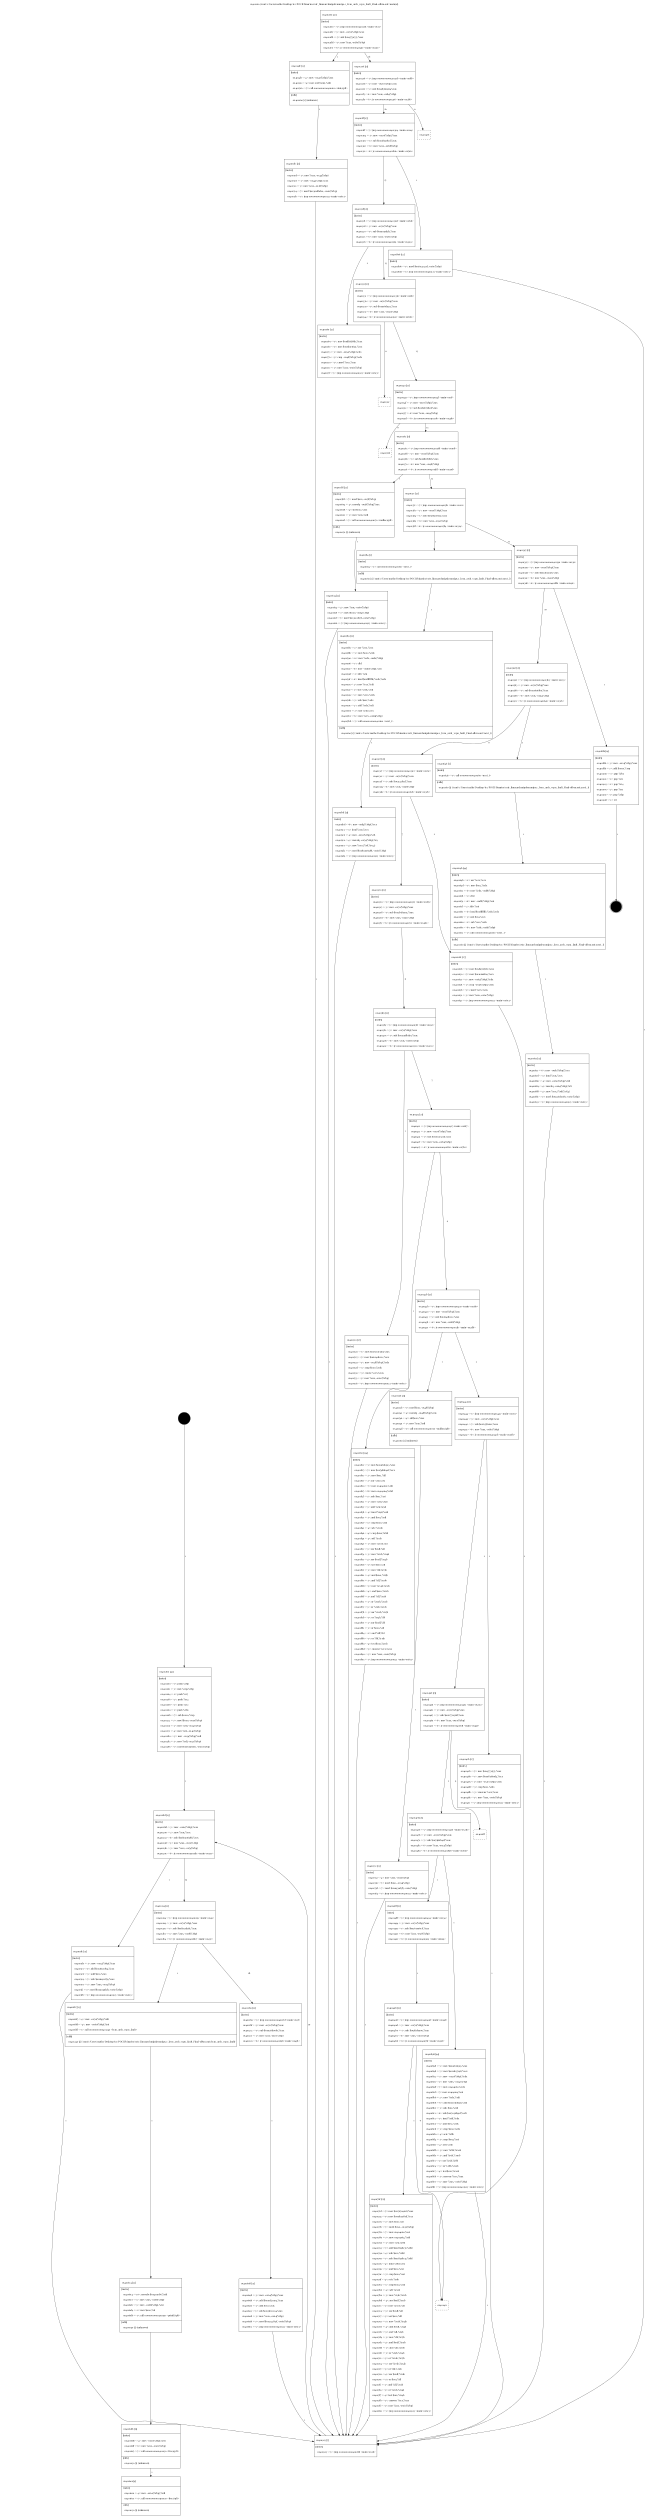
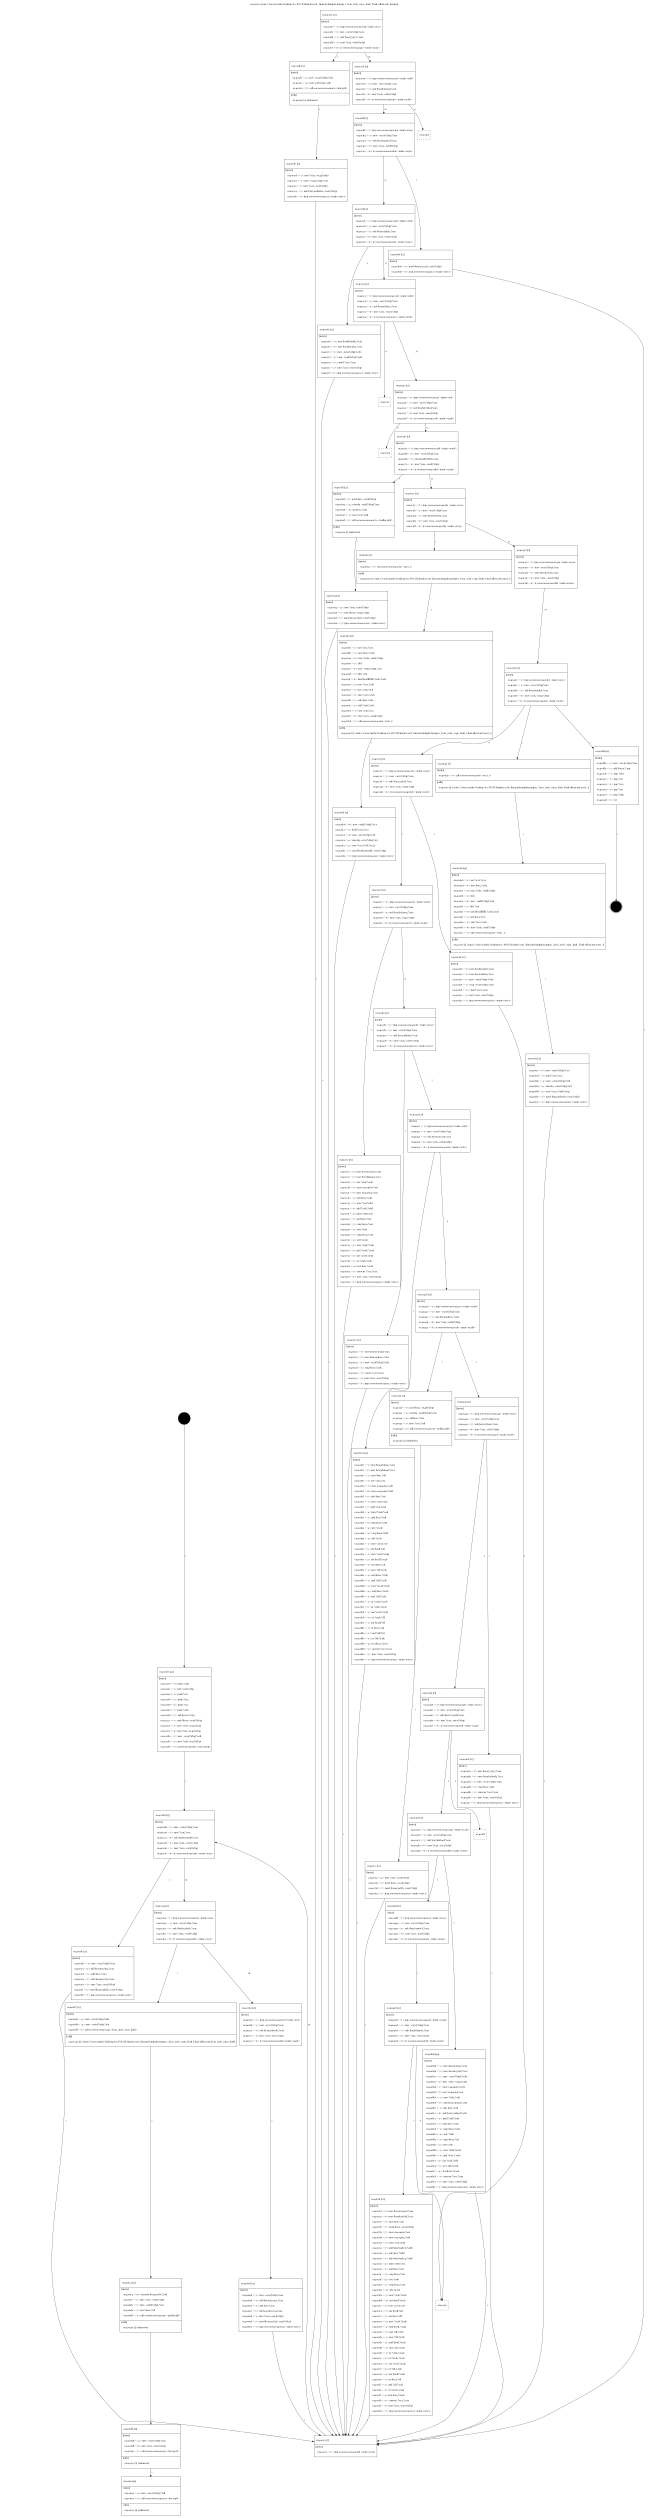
edge "0x401395 [25]" -> "0x4018f6 [19]": now "0x4013ae [25]" -> "0x4018f6 [19]"
node "0x40171c [83]": added
edge "0x401569 [27]" -> "0x401923 [5]": added, label "2"
